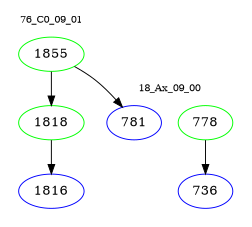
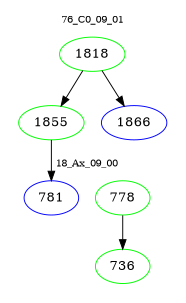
edge "1855" -> "1818": reversed
node "1816": label "1816" -> "1866"
node "736": color blue -> green
